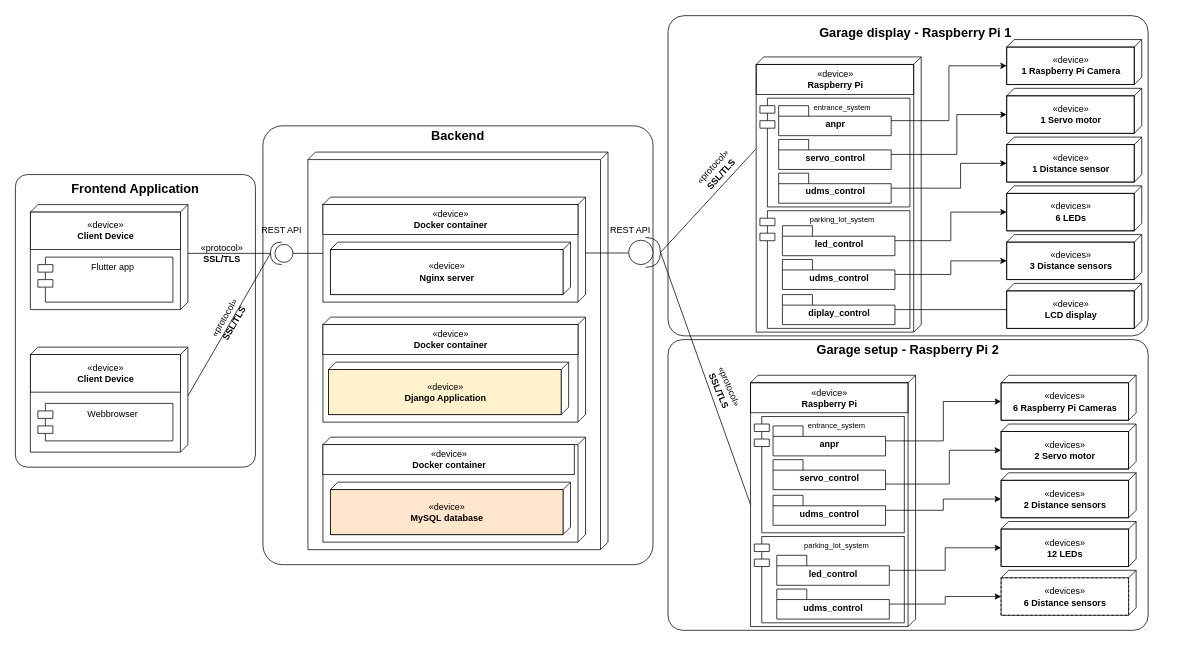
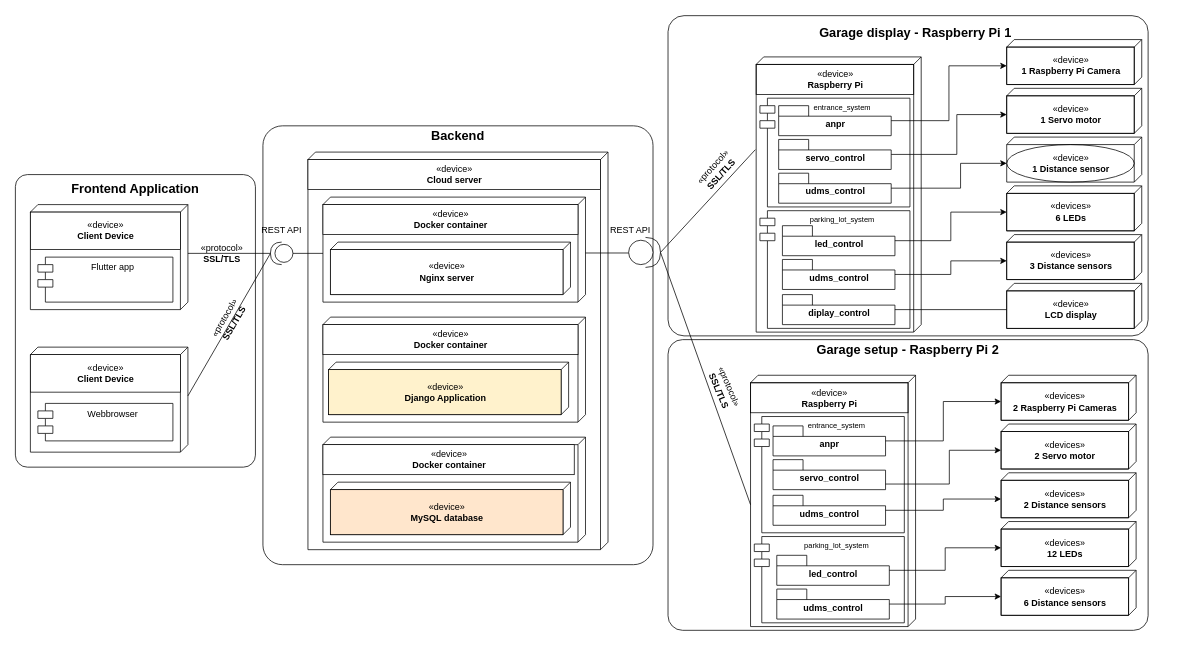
node "«device» 1 Distance sensor": shape rectangle -> ellipse
node "«device» Cloud server": added
node "«devices» 6 Raspberry Pi Cameras": label "«devices» 6 Raspberry Pi Cameras" -> "«devices» 2 Raspberry Pi Cameras"
node "«devices» 6 Distance sensors": style dashed -> solid
